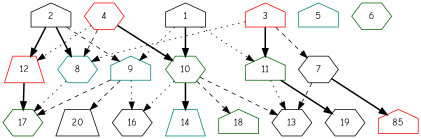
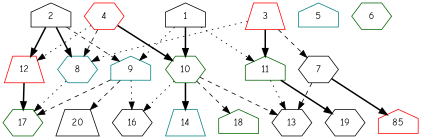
node "3": shape house -> trapezium
